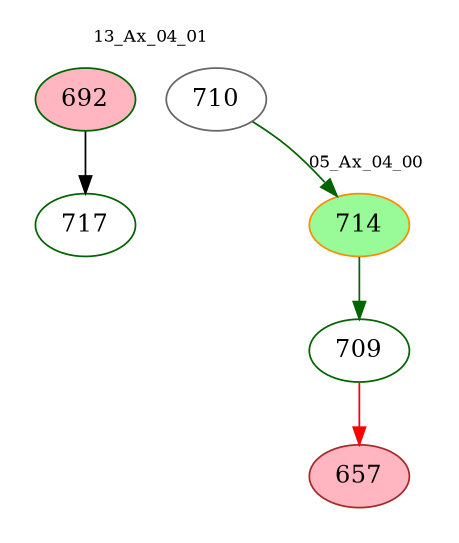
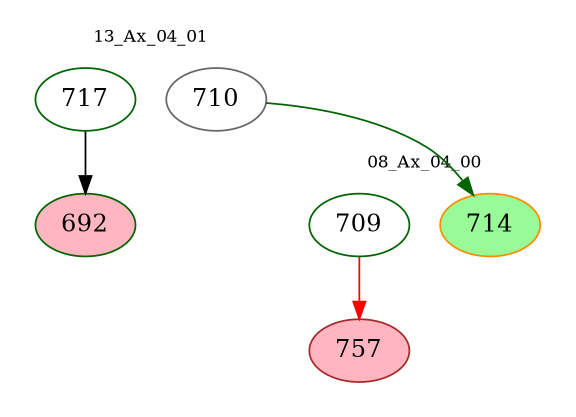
edge "692" -> "717": reversed
cluster "05_Ax_04_00": label "05_Ax_04_00" -> "08_Ax_04_00"
edge "714" -> "709": removed
node "657": label "657" -> "757"
